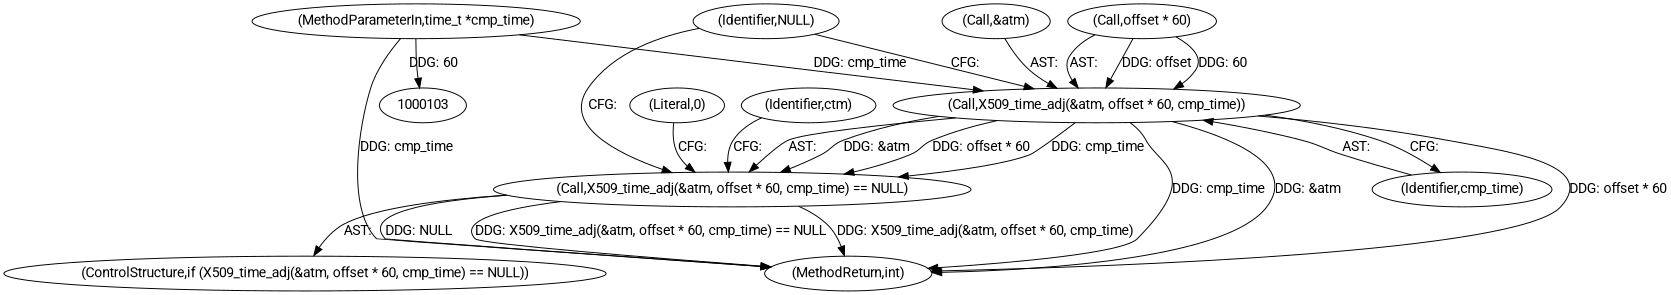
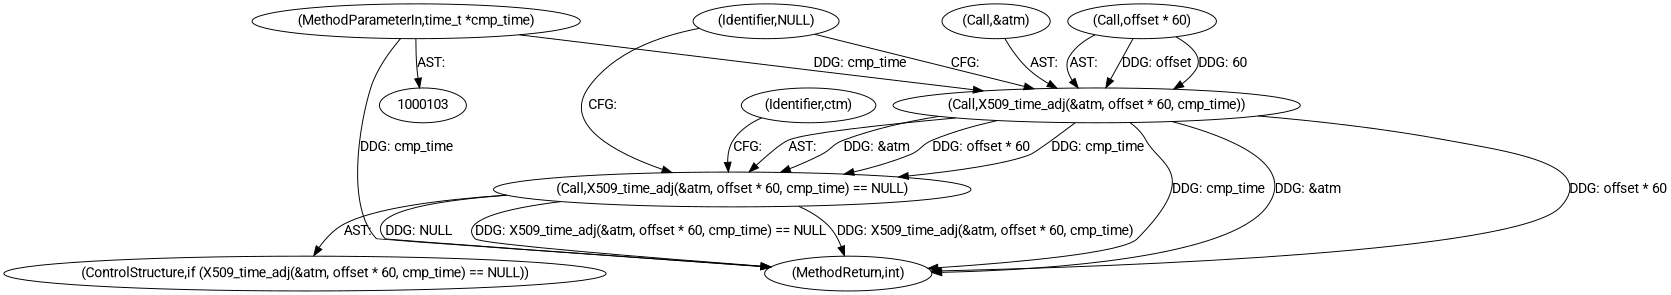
edge "(MethodParameterIn,time_t *cmp_time)" -> "1000103": label "DDG: 60" -> "AST: "
node "(Literal,0)": removed
node "(Identifier,cmp_time)": removed
